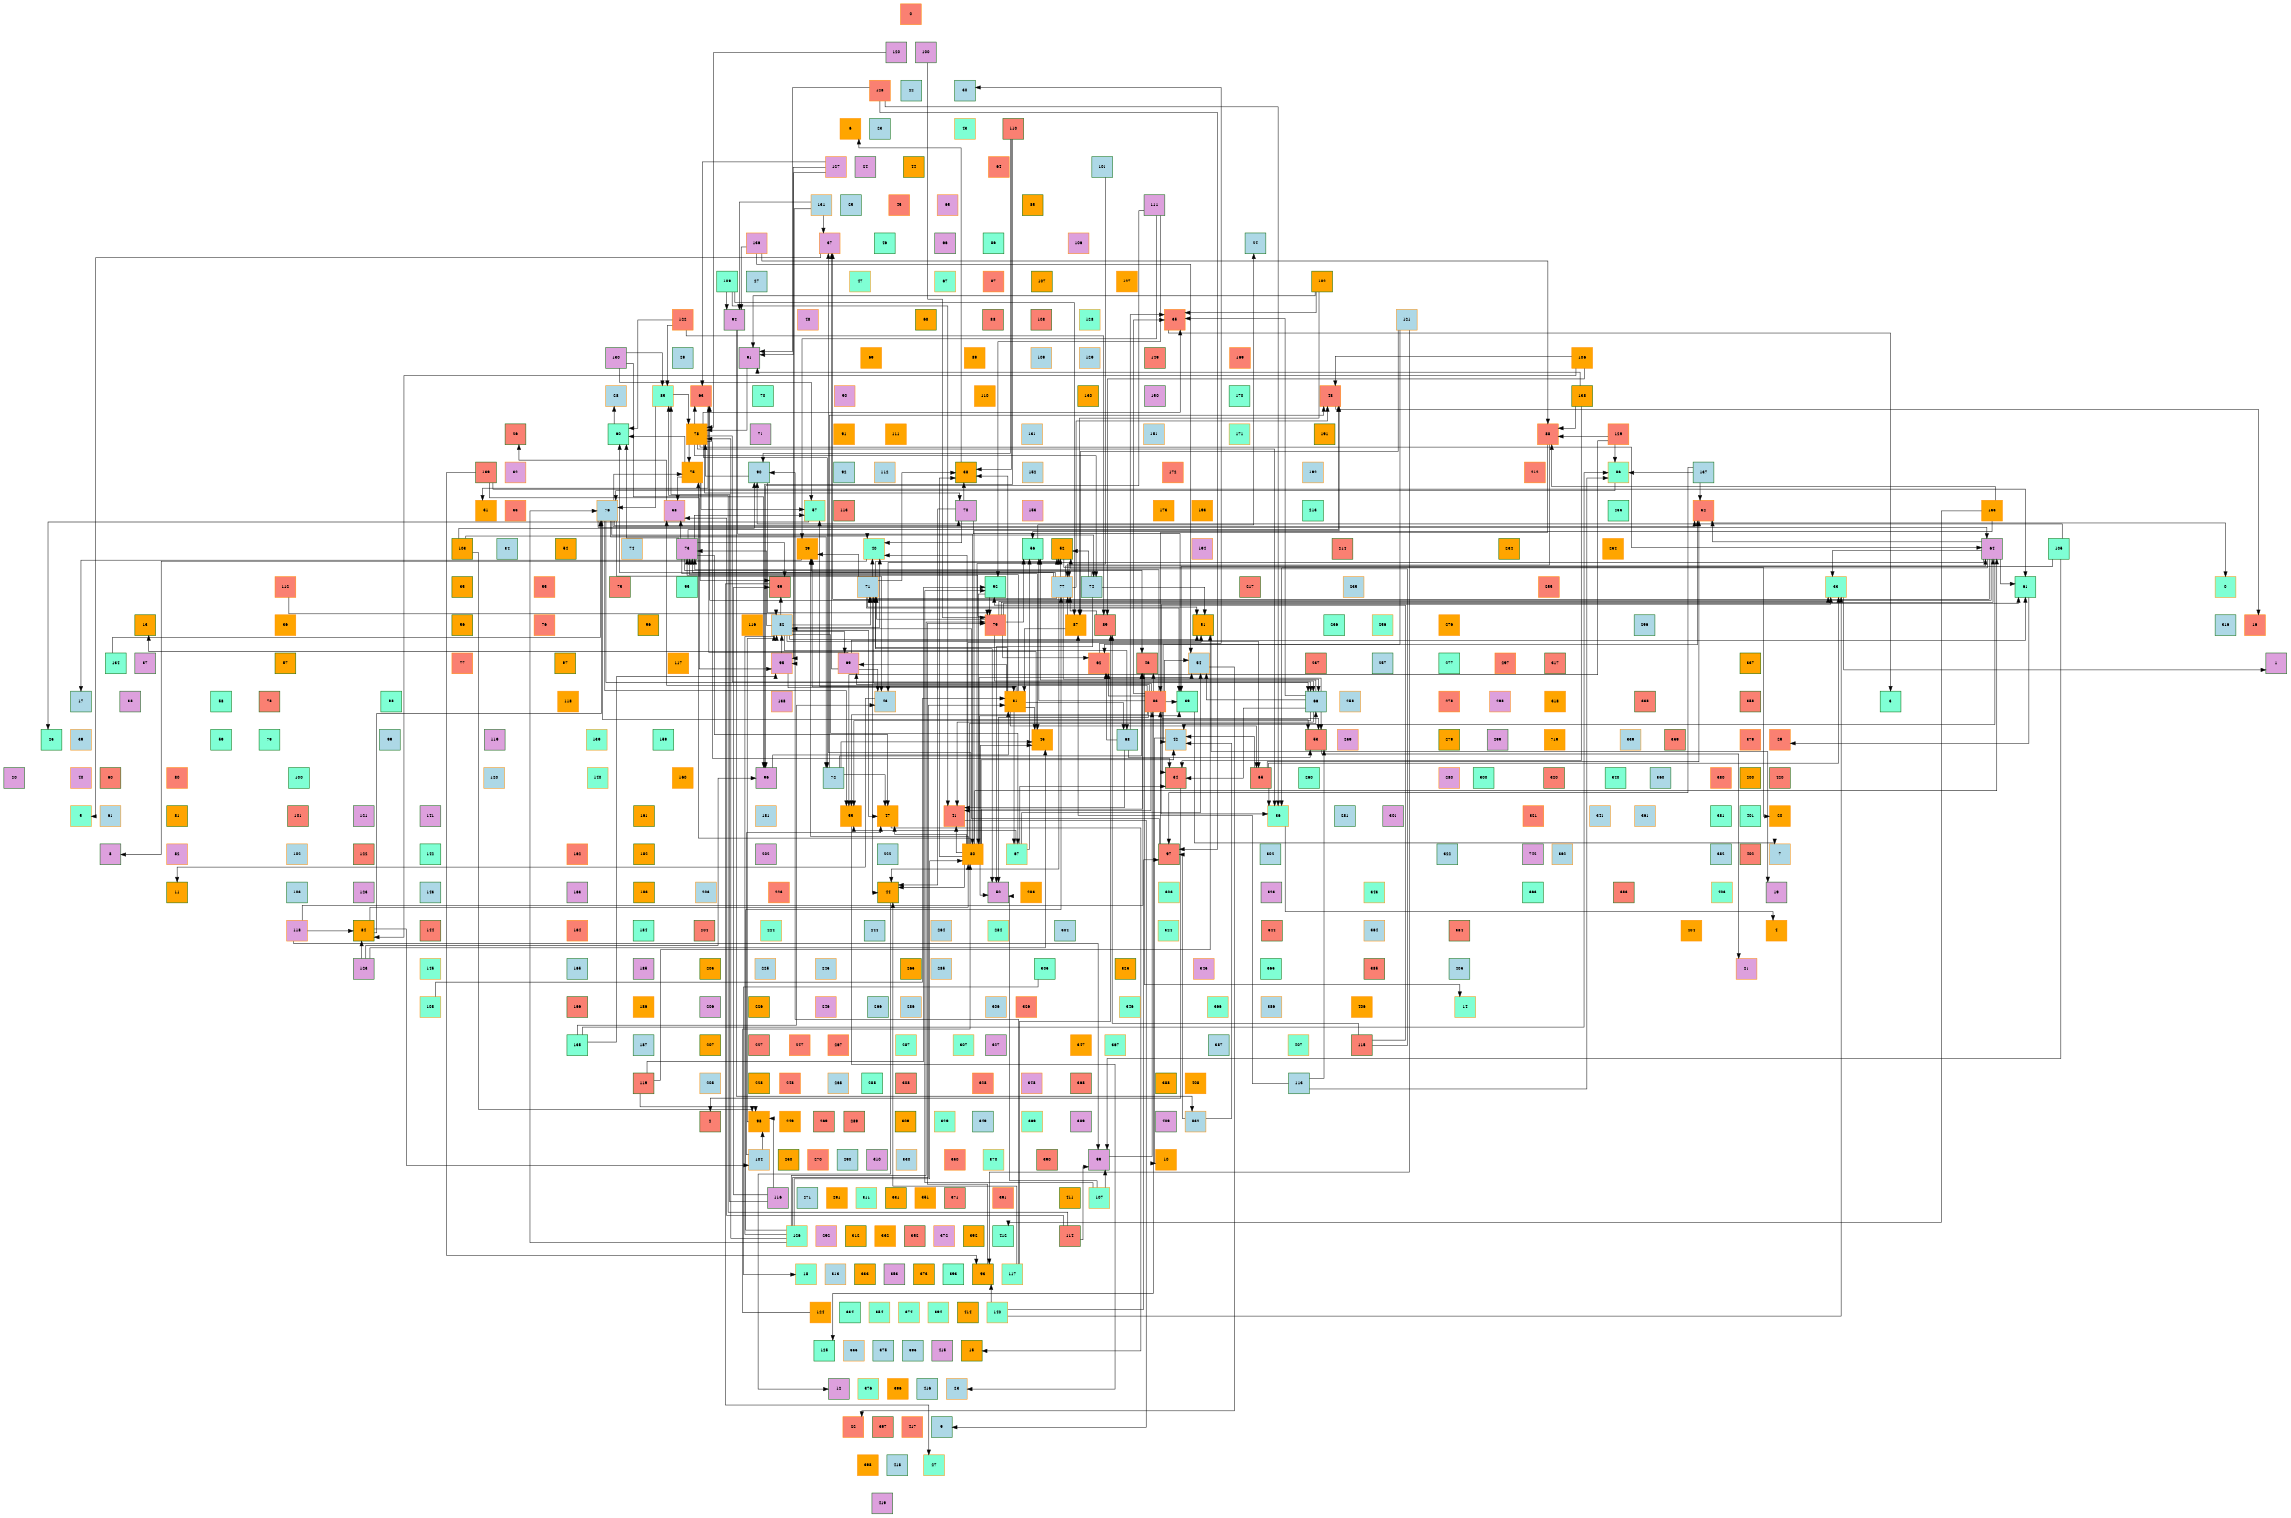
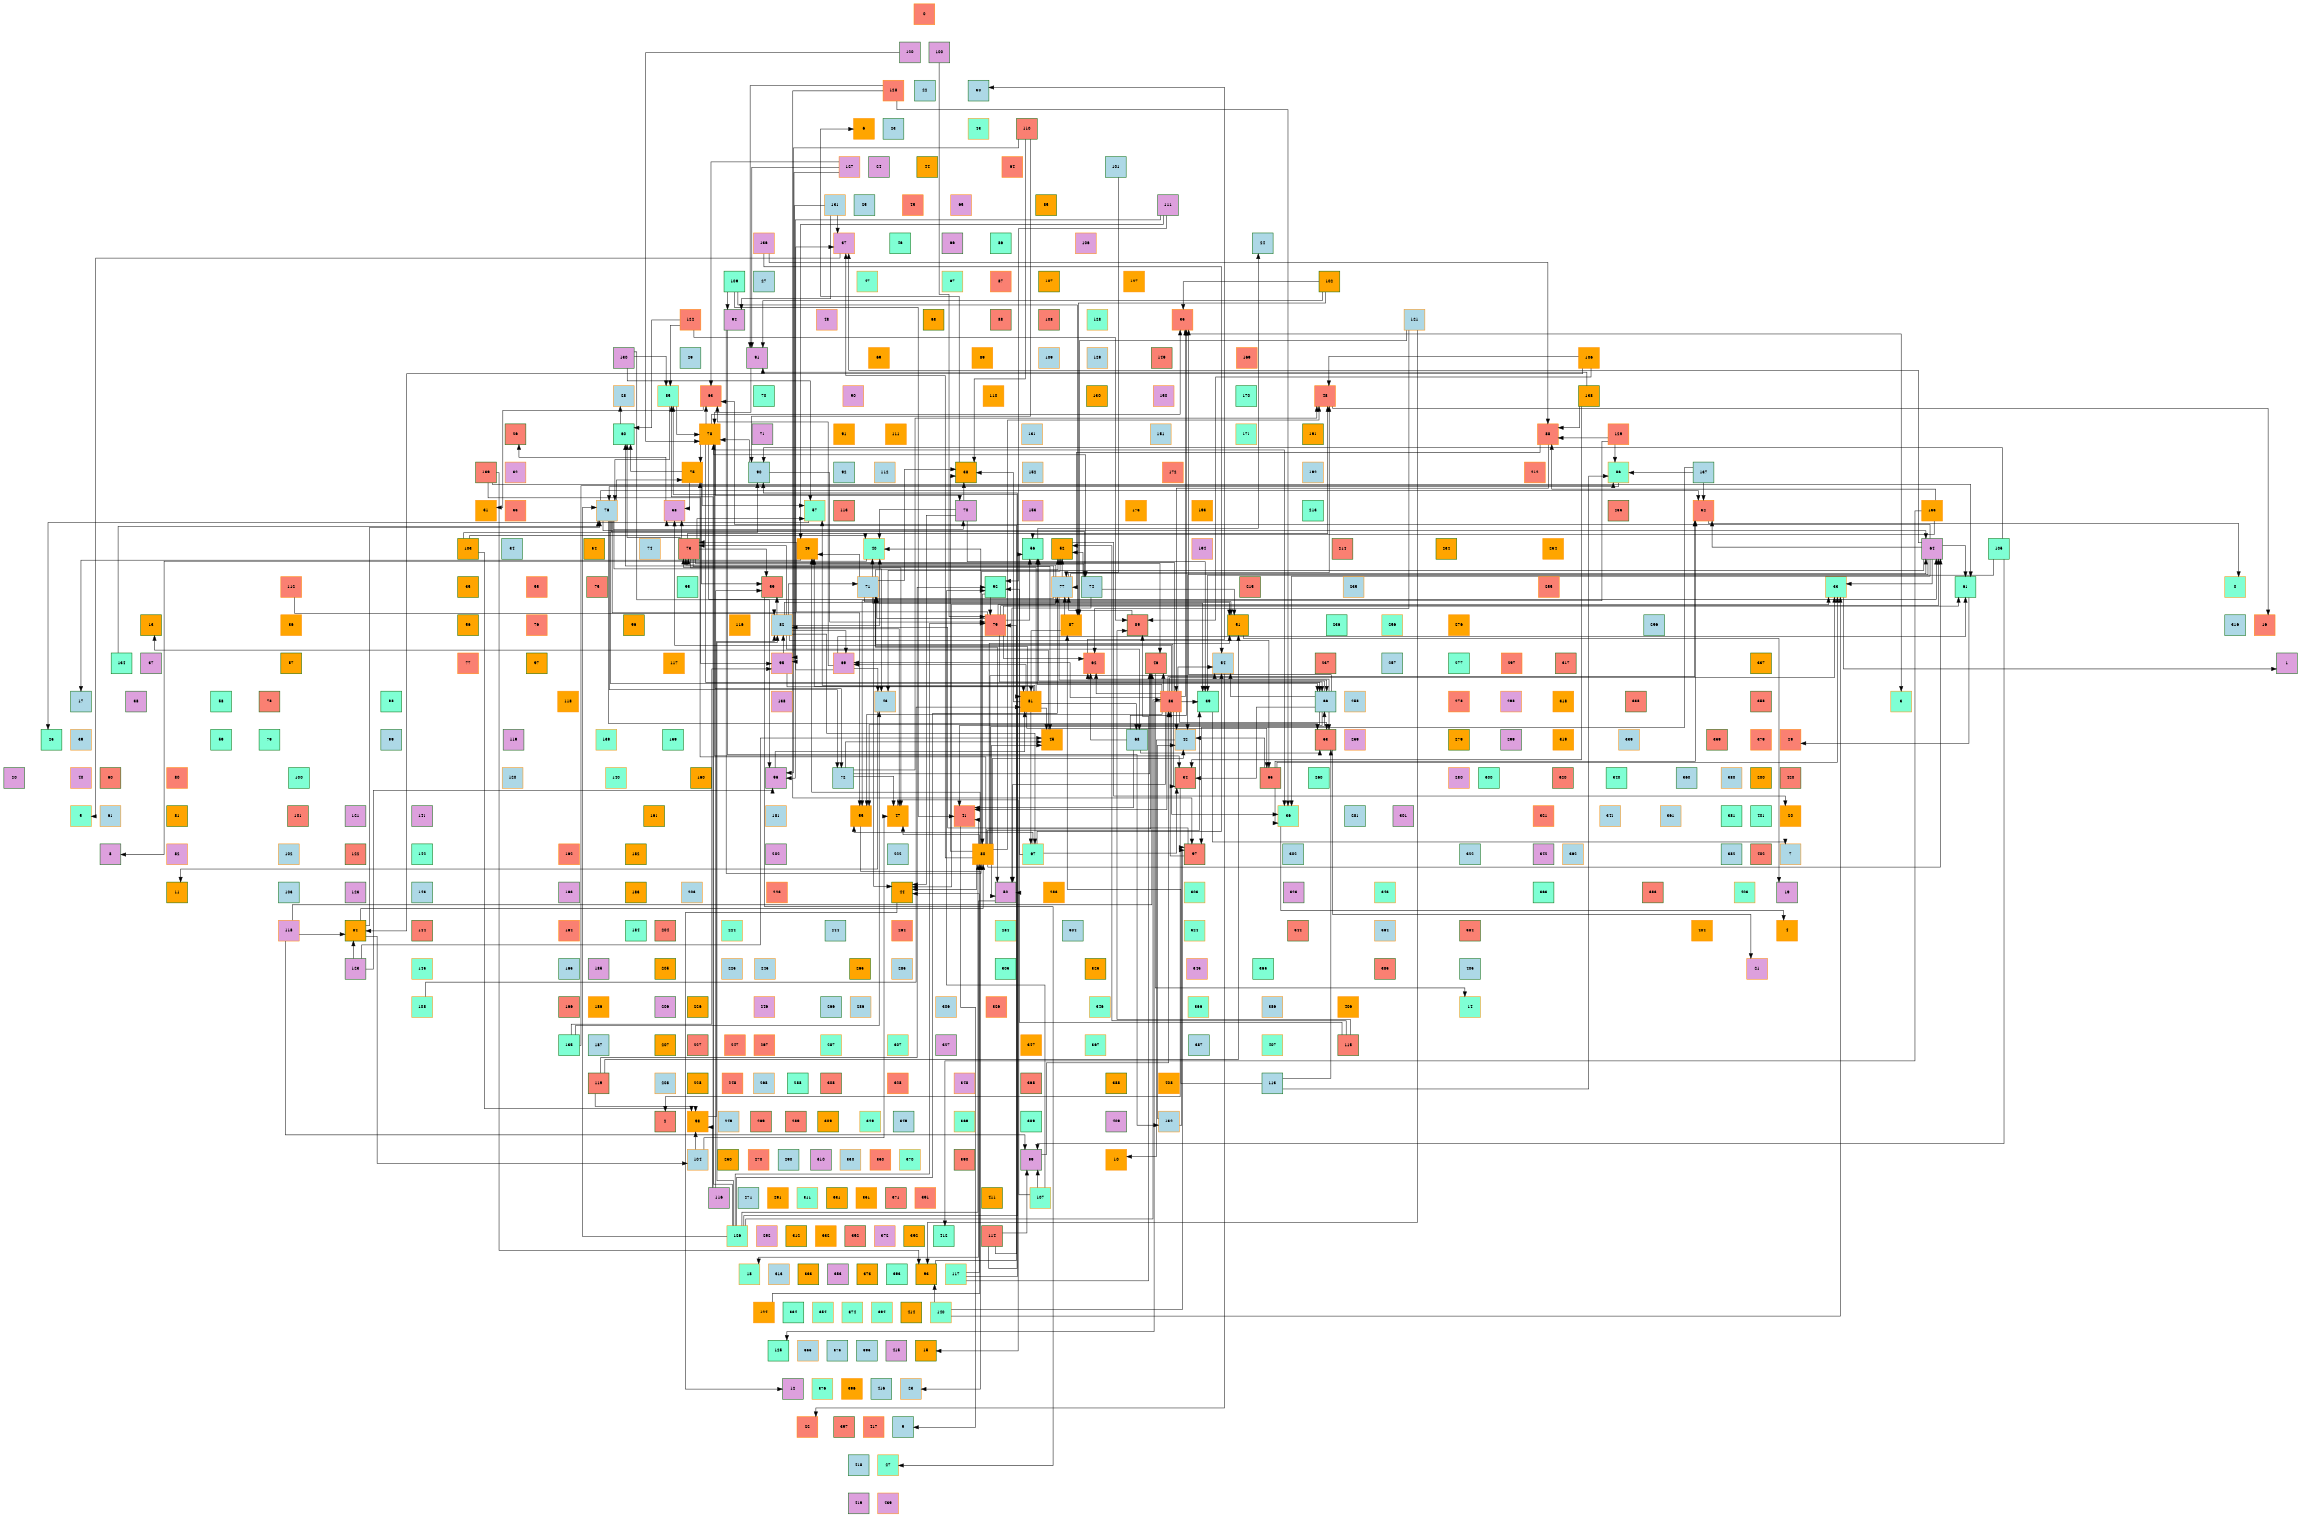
edge "136" -> "94": removed
node "150": color darkgreen -> darkorange
node "233": fillcolor aquamarine -> salmon
node "73": fillcolor plum -> salmon
node "217": label "217" -> "215"
node "3": color darkgreen -> darkorange
node "719": label "719" -> "319"
node "160": color darkorange -> darkgreen
node "380": fillcolor salmon -> lightblue
node "742": label "742" -> "342"
node "264": fillcolor lightblue -> salmon
edge "305" -> "18": now "50" -> "18"
node "249": fillcolor orange -> lightblue
node "389": fillcolor plum -> aquamarine
node "832": label "832" -> "132"
edge "126" -> "83": added
node "398": removed
node "439": added
